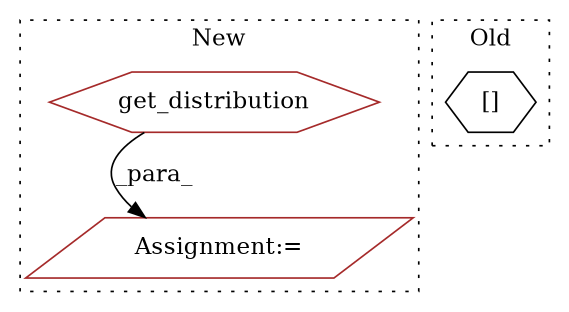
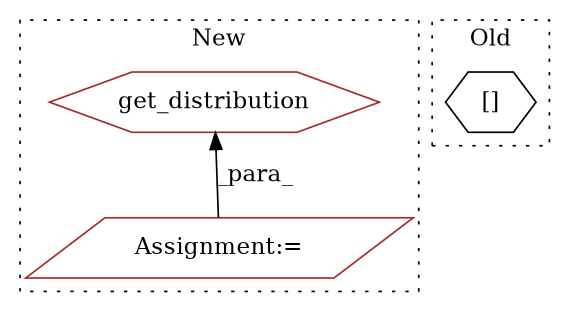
edge "get_distribution" -> "Assignment:=": reversed
